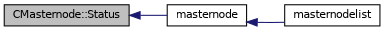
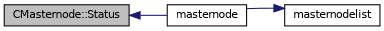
edge "masternodelist" -> "masternode": reversed
